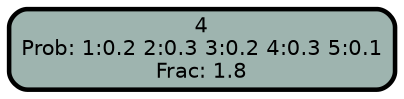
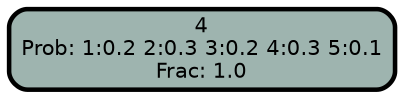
node "4 Prob: 1:0.2 2:0.3 3:0.2 4:0.3 5:0.1 Frac: 1.8": label "4 Prob: 1:0.2 2:0.3 3:0.2 4:0.3 5:0.1 Frac: 1.8" -> "4 Prob: 1:0.2 2:0.3 3:0.2 4:0.3 5:0.1 Frac: 1.0"
